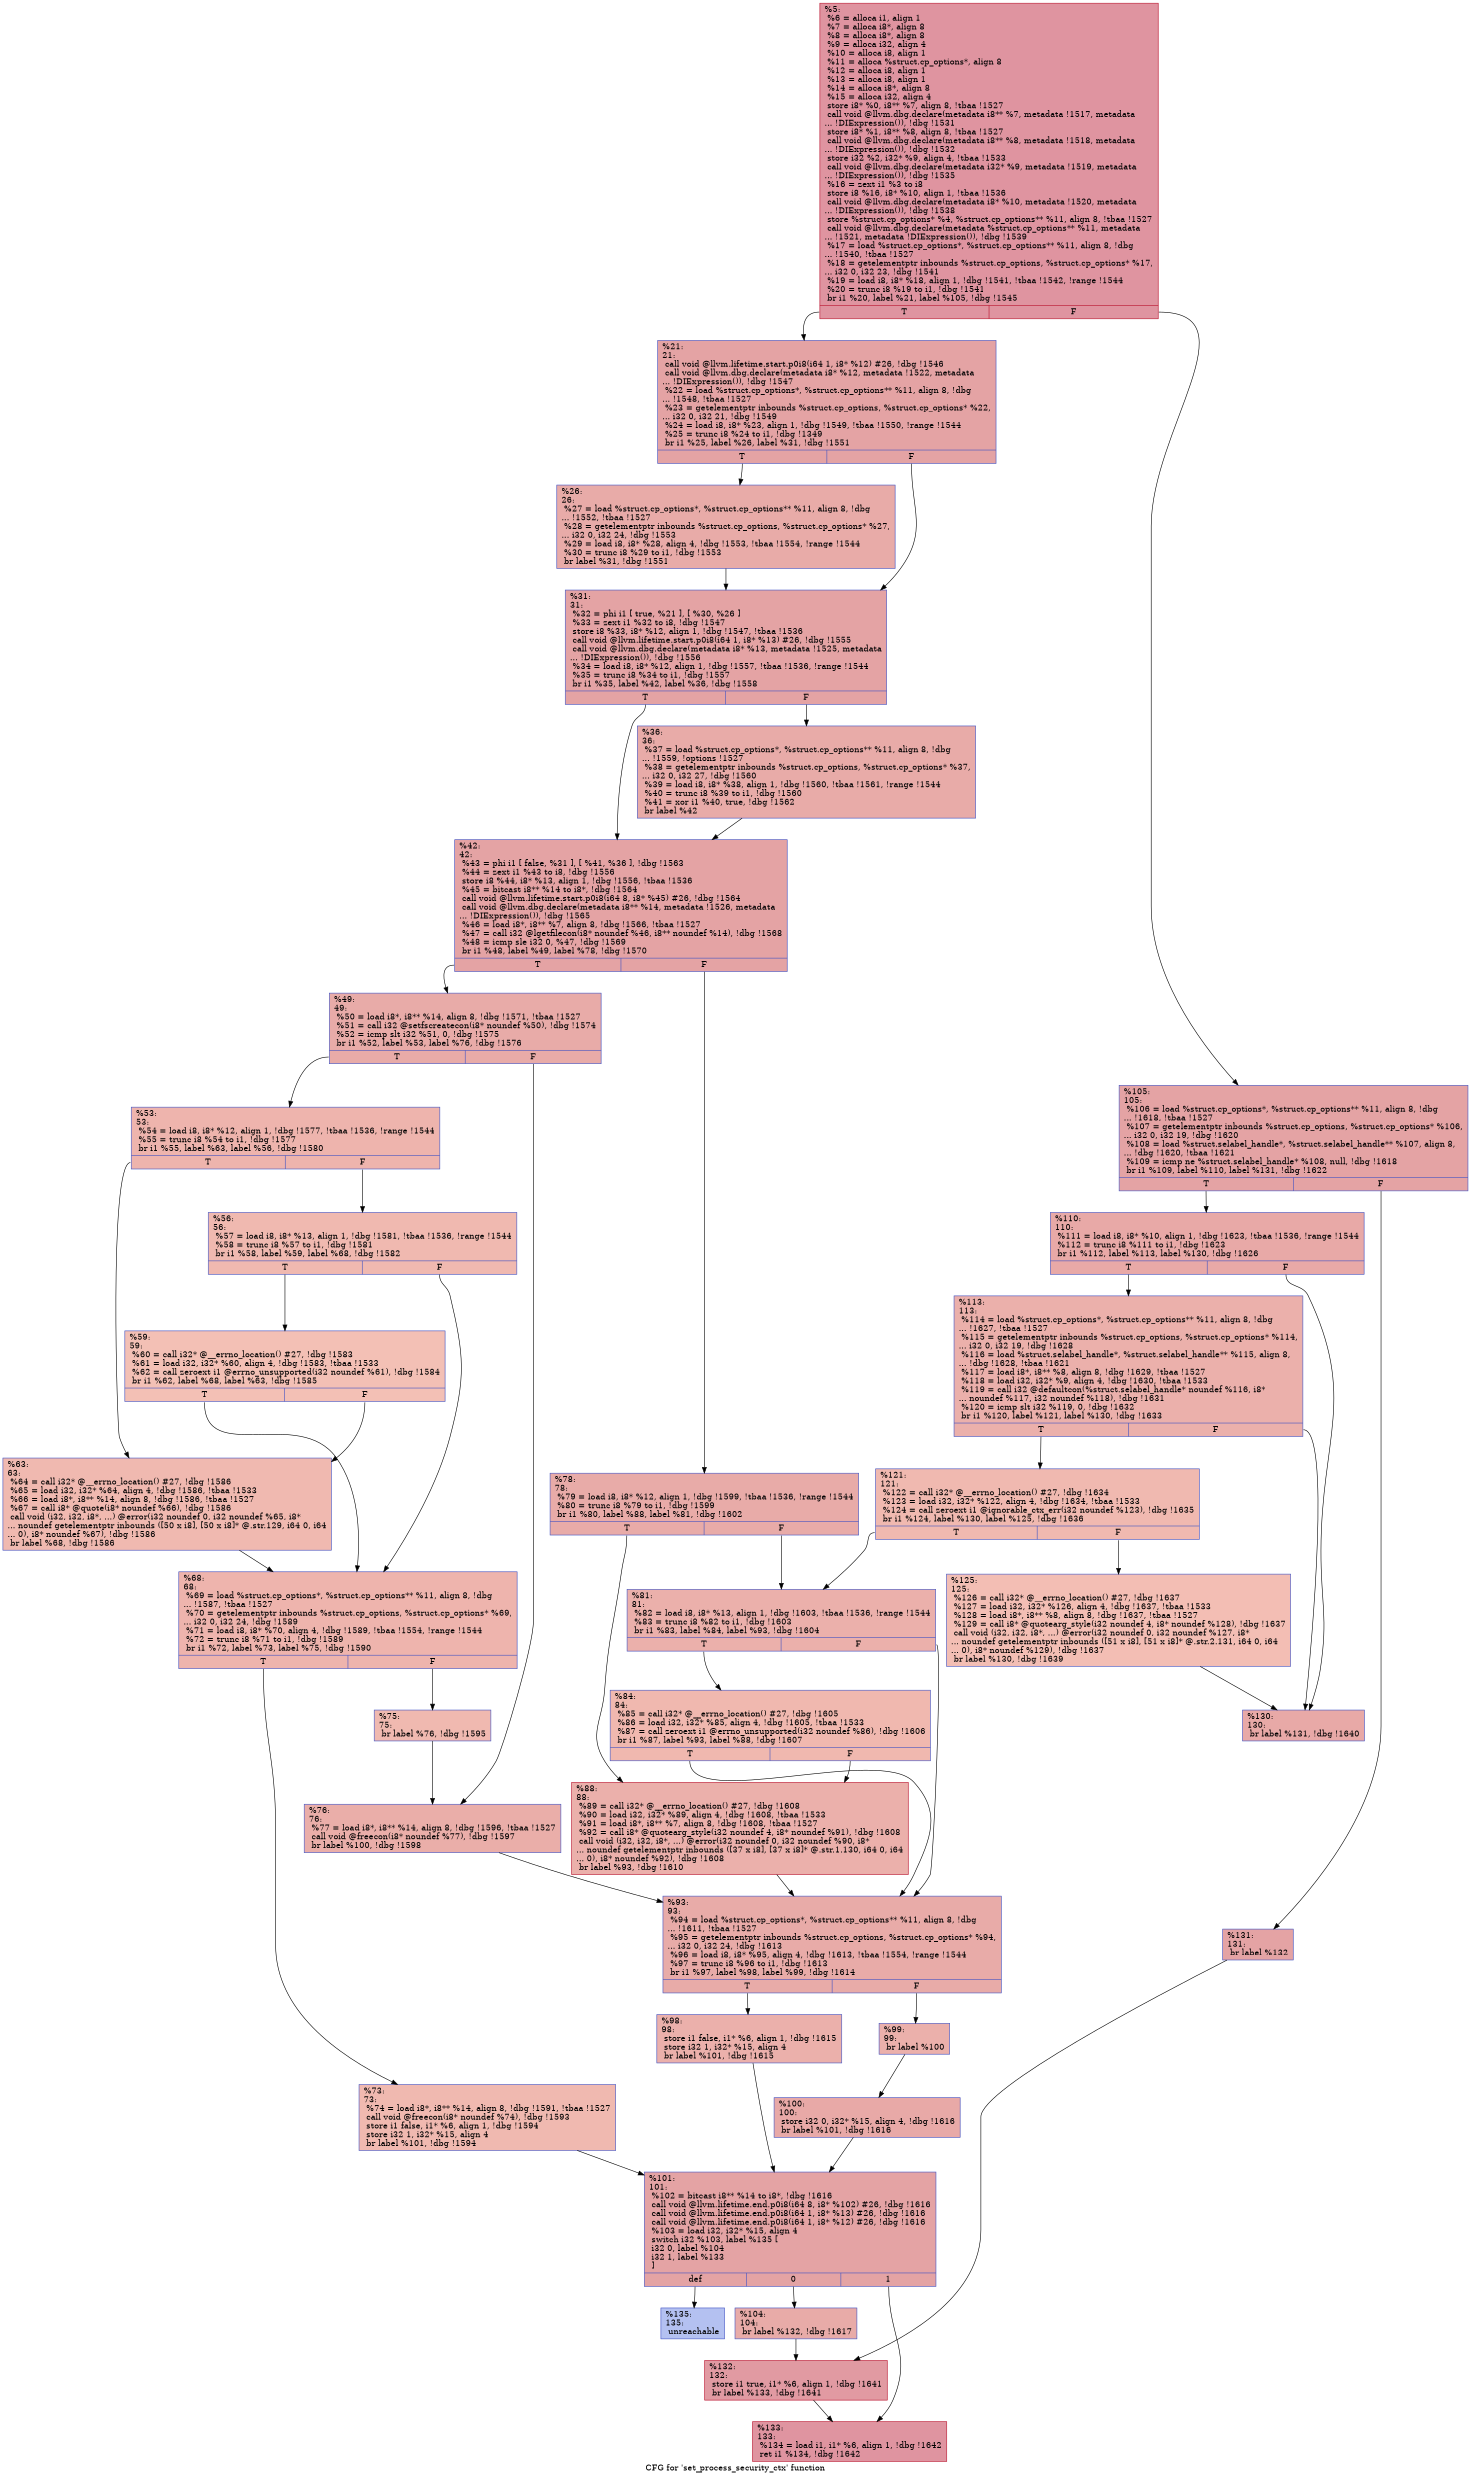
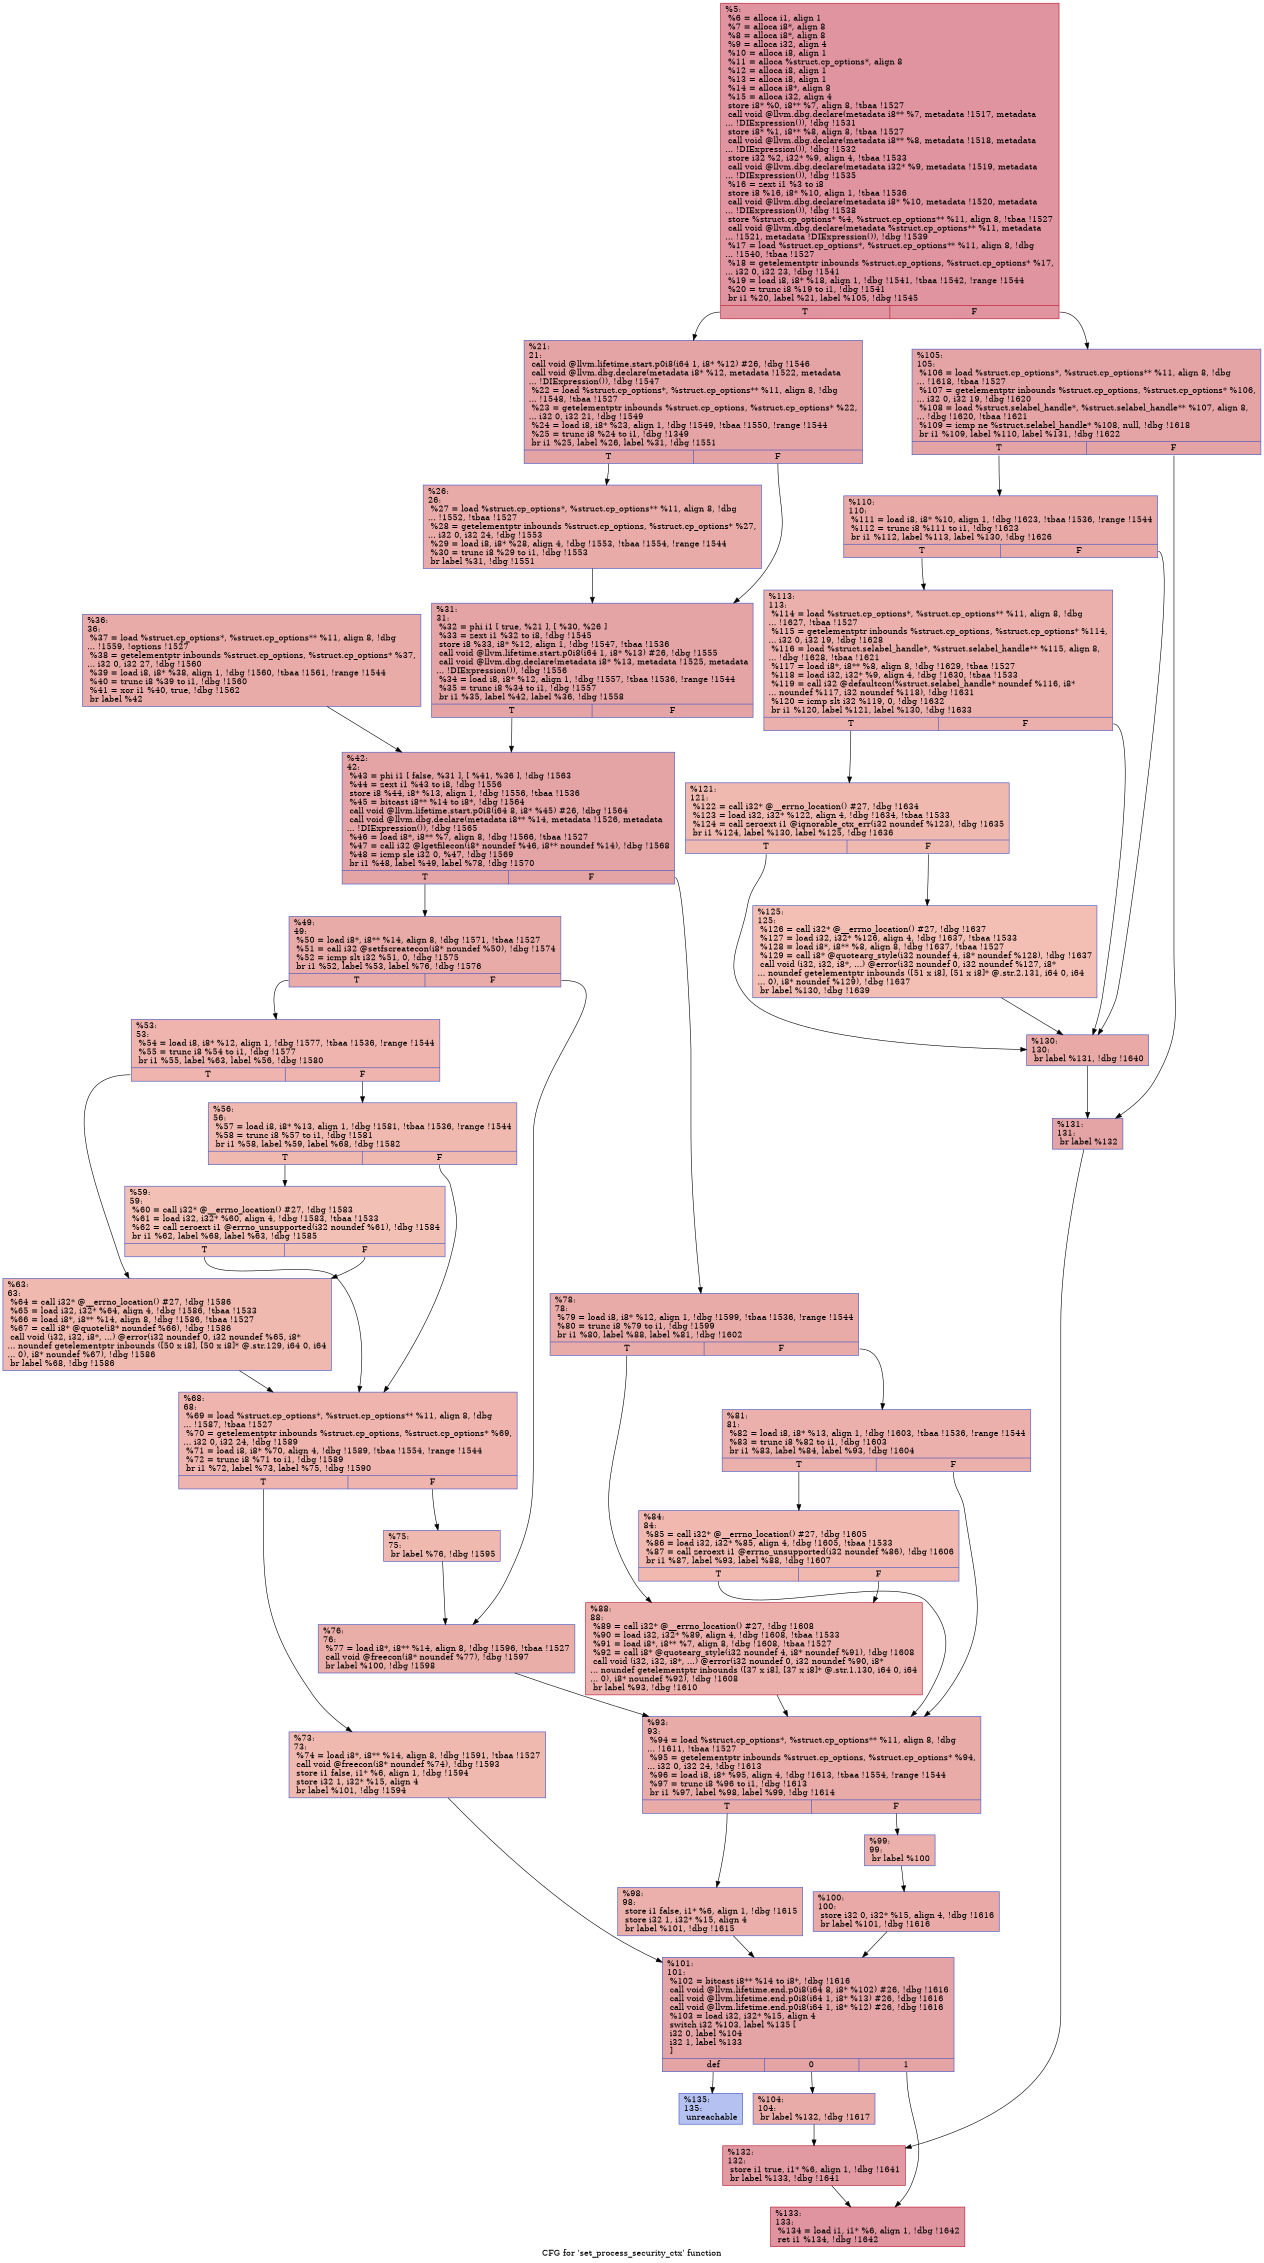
node "%31:": text "%33 = zext i1 %32 to i8, !dbg !1547" -> "%33 = zext i1 %32 to i8, !dbg !1545"
edge "%31:" -> "%36:": removed
edge "%130:" -> "%131:": added
edge "%121:" -> "%81:": now "%121:" -> "%130:"
